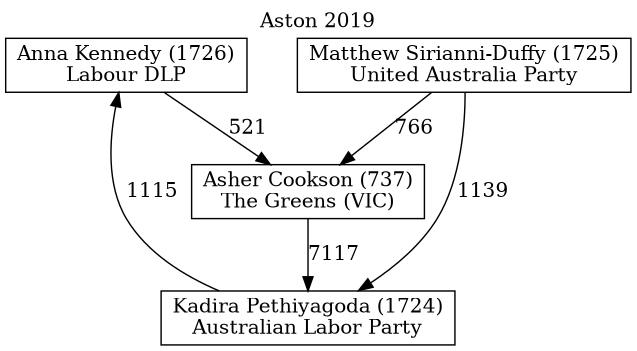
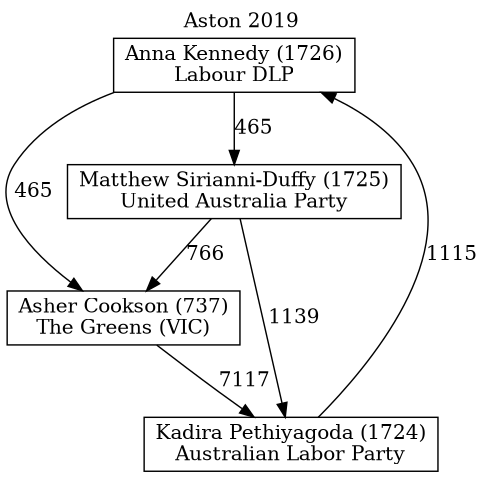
edge "Anna Kennedy (1726) Labour DLP" -> "Matthew Sirianni-Duffy (1725) United Australia Party": added, label "465"
edge "Anna Kennedy (1726) Labour DLP" -> "Asher Cookson (737) The Greens (VIC)": label "521" -> "465"
